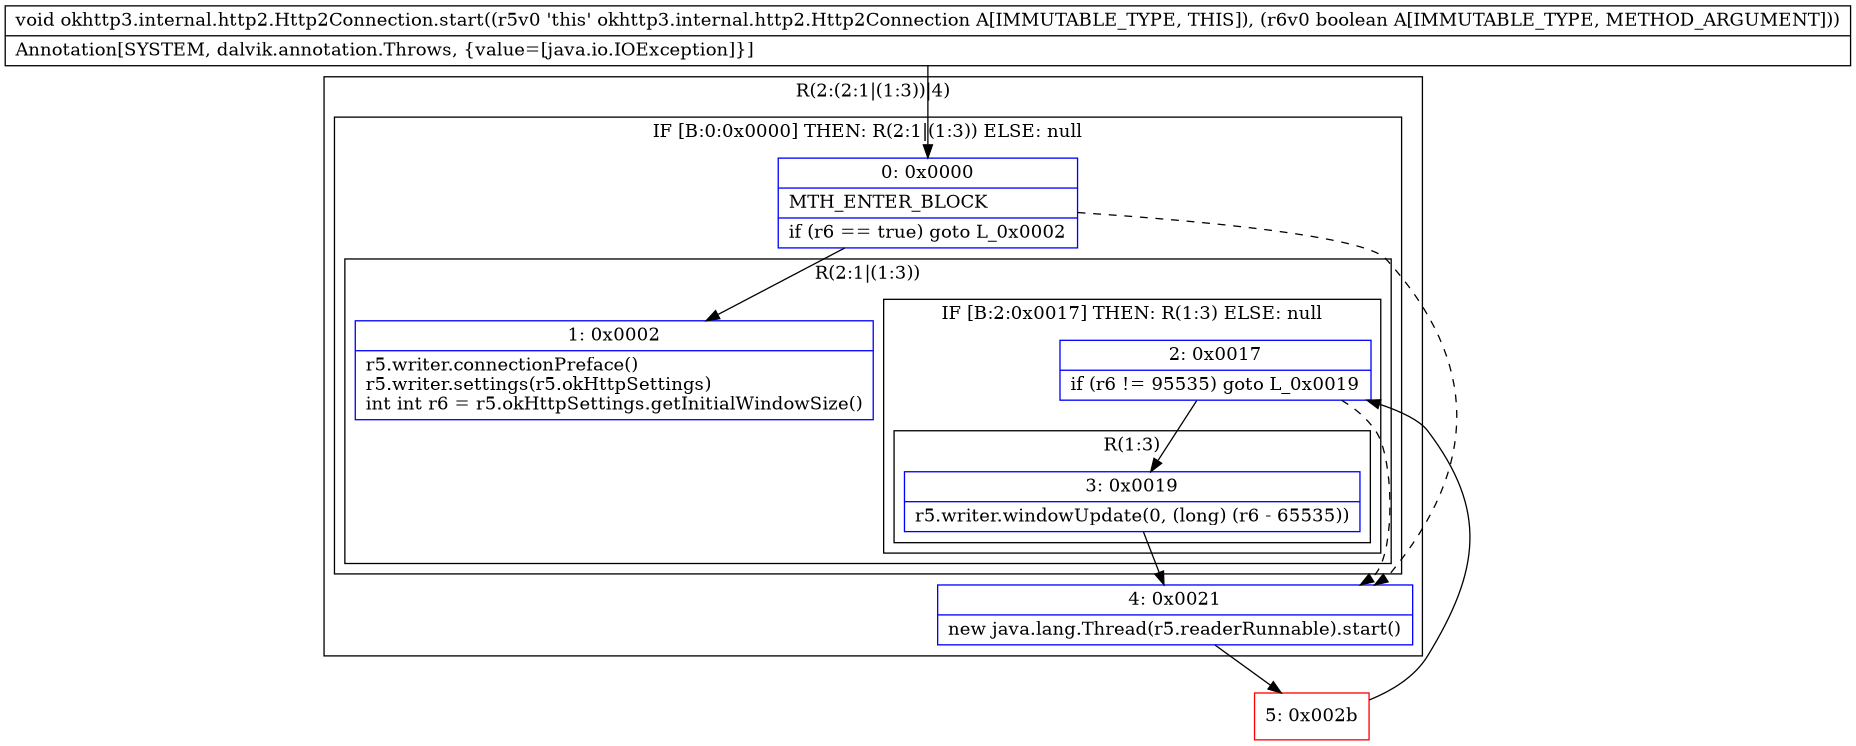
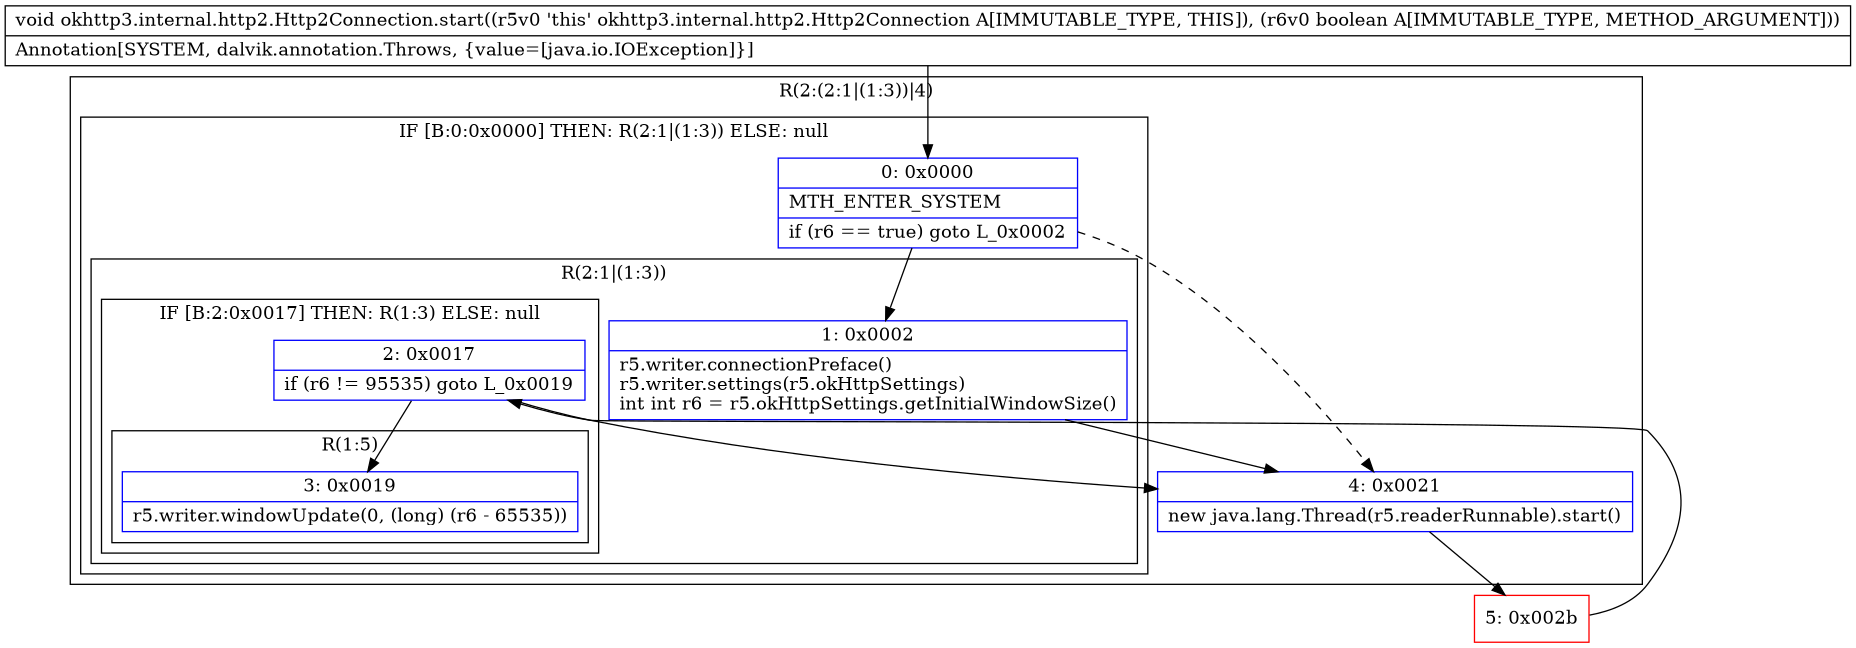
node "0: 0x0000": text "MTH_ENTER_BLOCK" -> "MTH_ENTER_SYSTEM"
cluster "R(1:3)": label "R(1:3)" -> "R(1:5)"
edge "2: 0x0017" -> "4: 0x0021": style dashed -> solid
edge "3: 0x0019" -> "4: 0x0021": now "1: 0x0002" -> "4: 0x0021"
